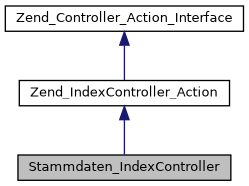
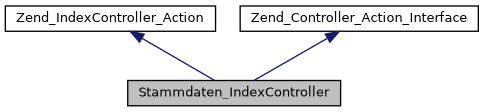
edge "Zend_IndexController_Action" -> "Zend_Controller_Action_Interface": now "Stammdaten_IndexController" -> "Zend_Controller_Action_Interface"
